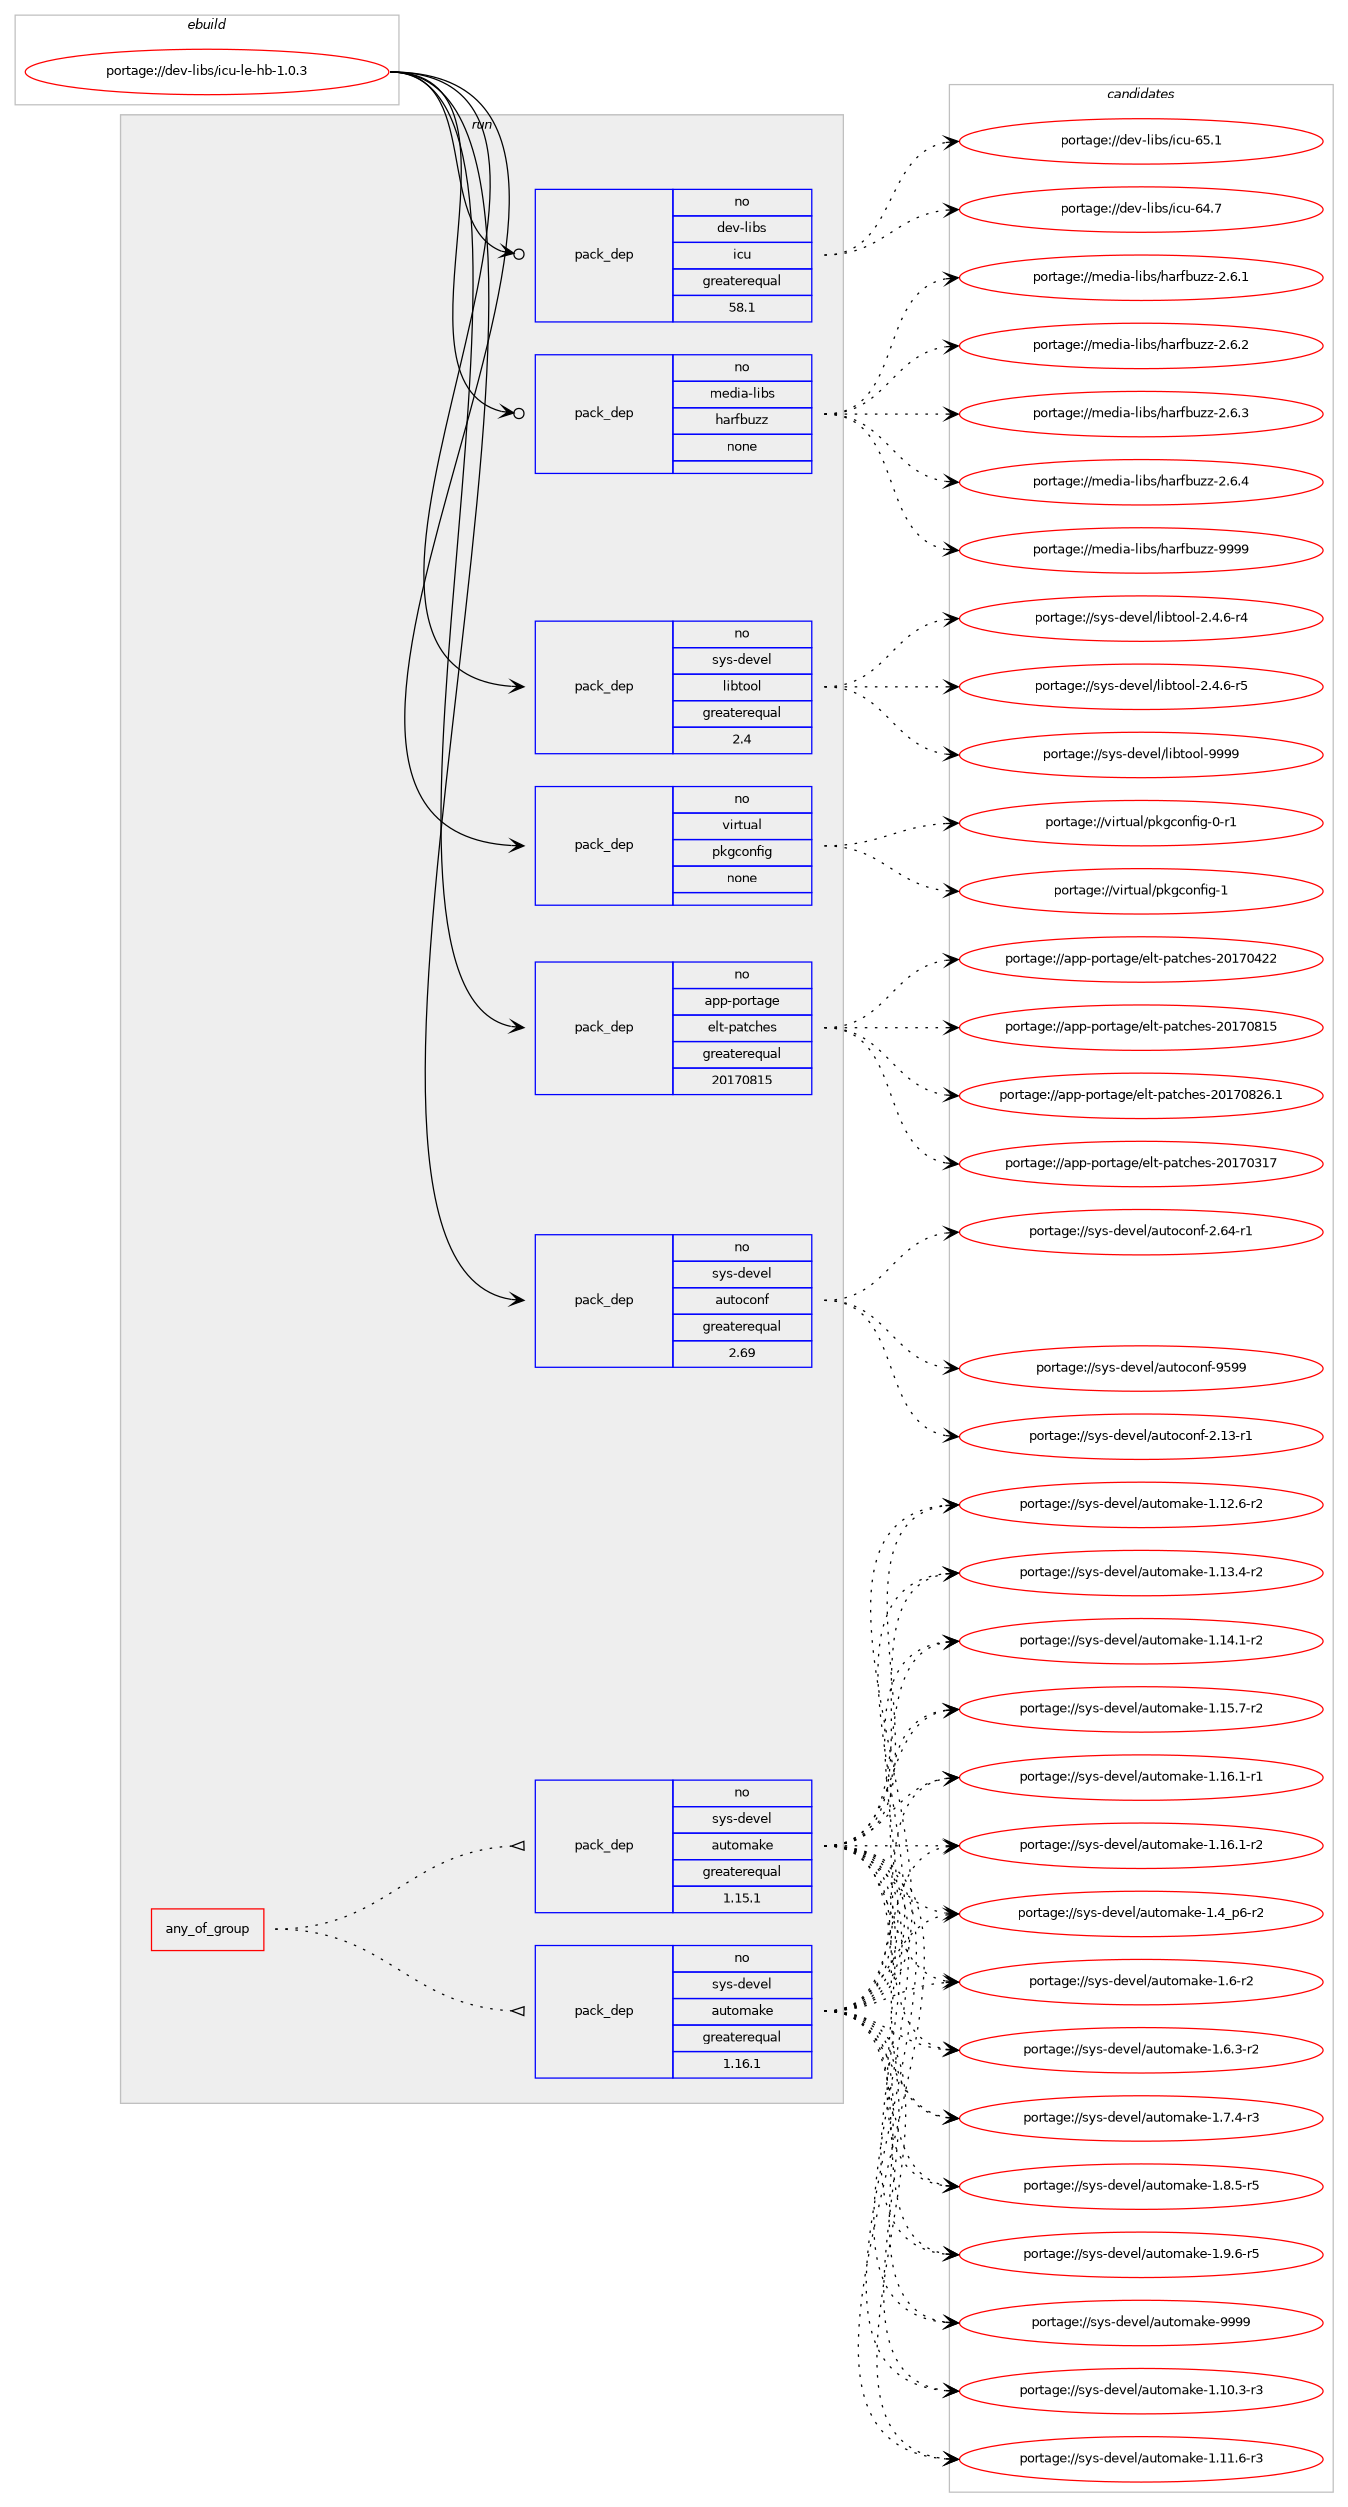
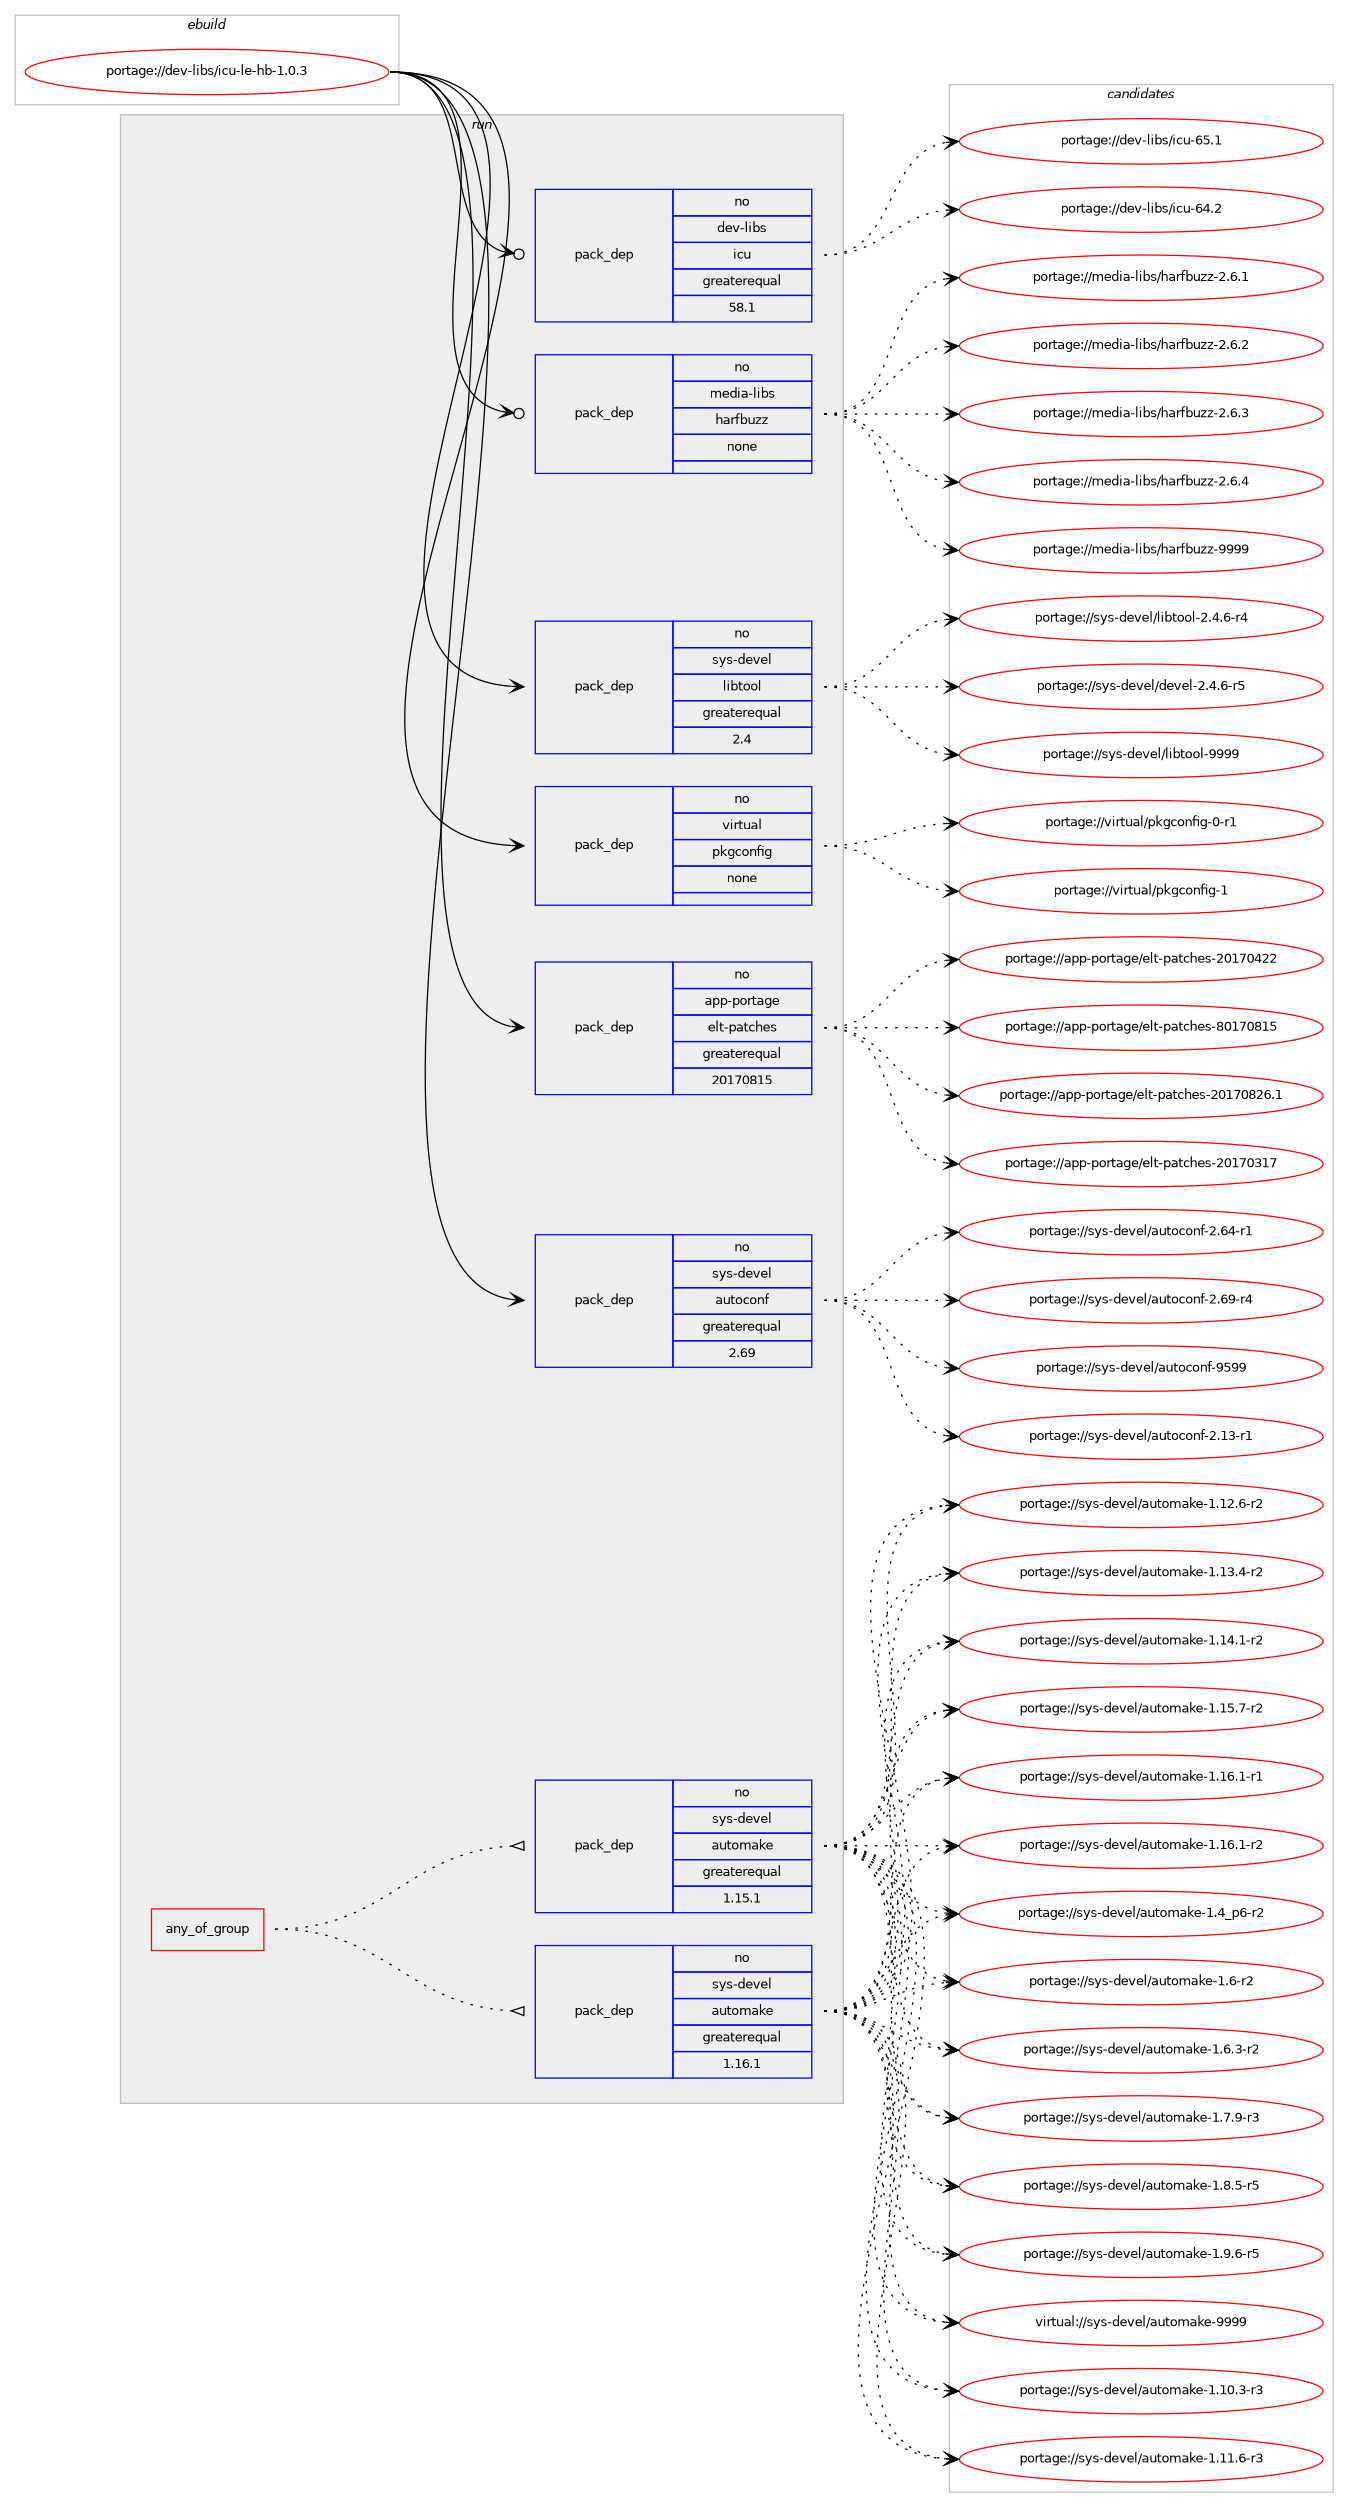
node "portage://dev-libs/icu-64.7": label "portage://dev-libs/icu-64.7" -> "portage://dev-libs/icu-64.2"
node "portage://sys-devel/libtool-2.4.6-r5": label "portage://sys-devel/libtool-2.4.6-r5" -> "portage://sys-devel/devel-2.4.6-r5"
node "portage://app-portage/elt-patches-20170815": label "portage://app-portage/elt-patches-20170815" -> "portage://app-portage/elt-patches-80170815"
node "portage://sys-devel/autoconf-2.69-r4": added
node "portage://sys-devel/automake-1.7.4-r3": label "portage://sys-devel/automake-1.7.4-r3" -> "portage://sys-devel/automake-1.7.9-r3"
node "portage://sys-devel/automake-9999": label "portage://sys-devel/automake-9999" -> "virtual://sys-devel/automake-9999"
